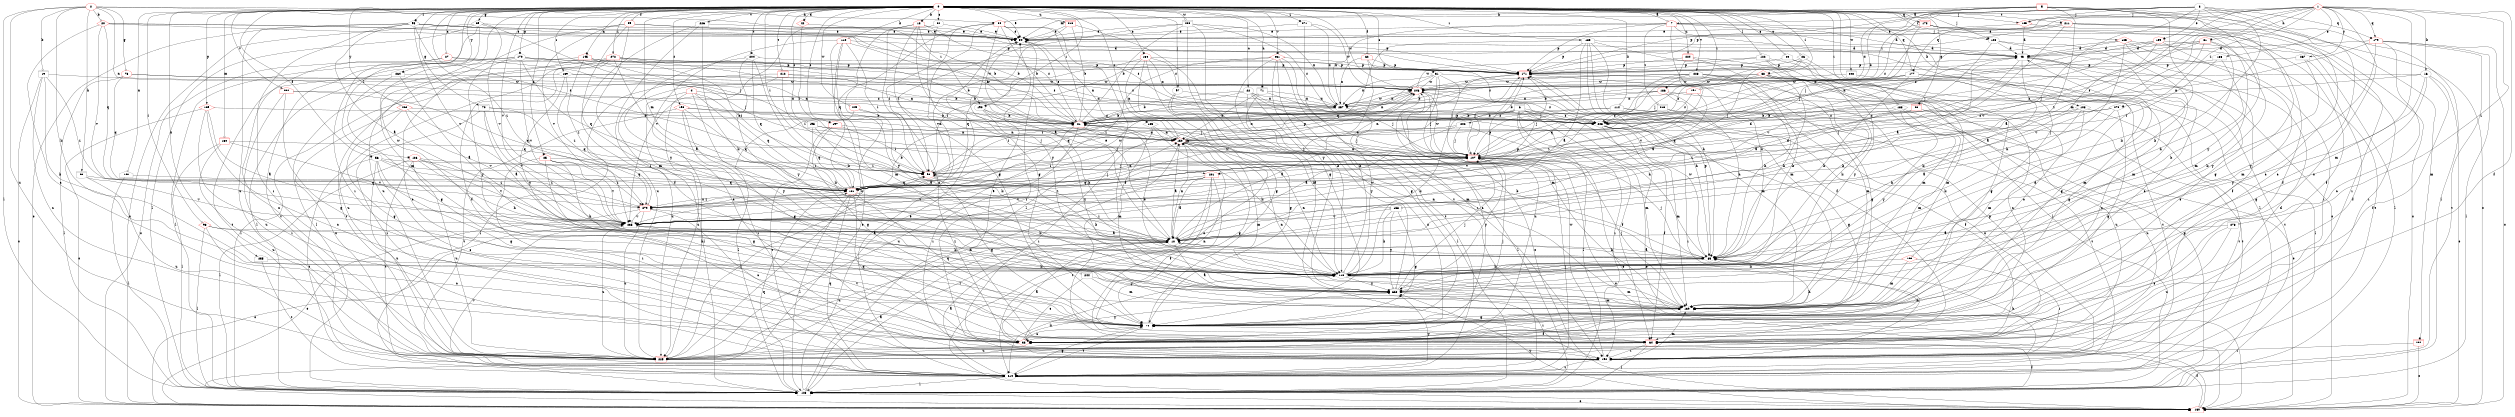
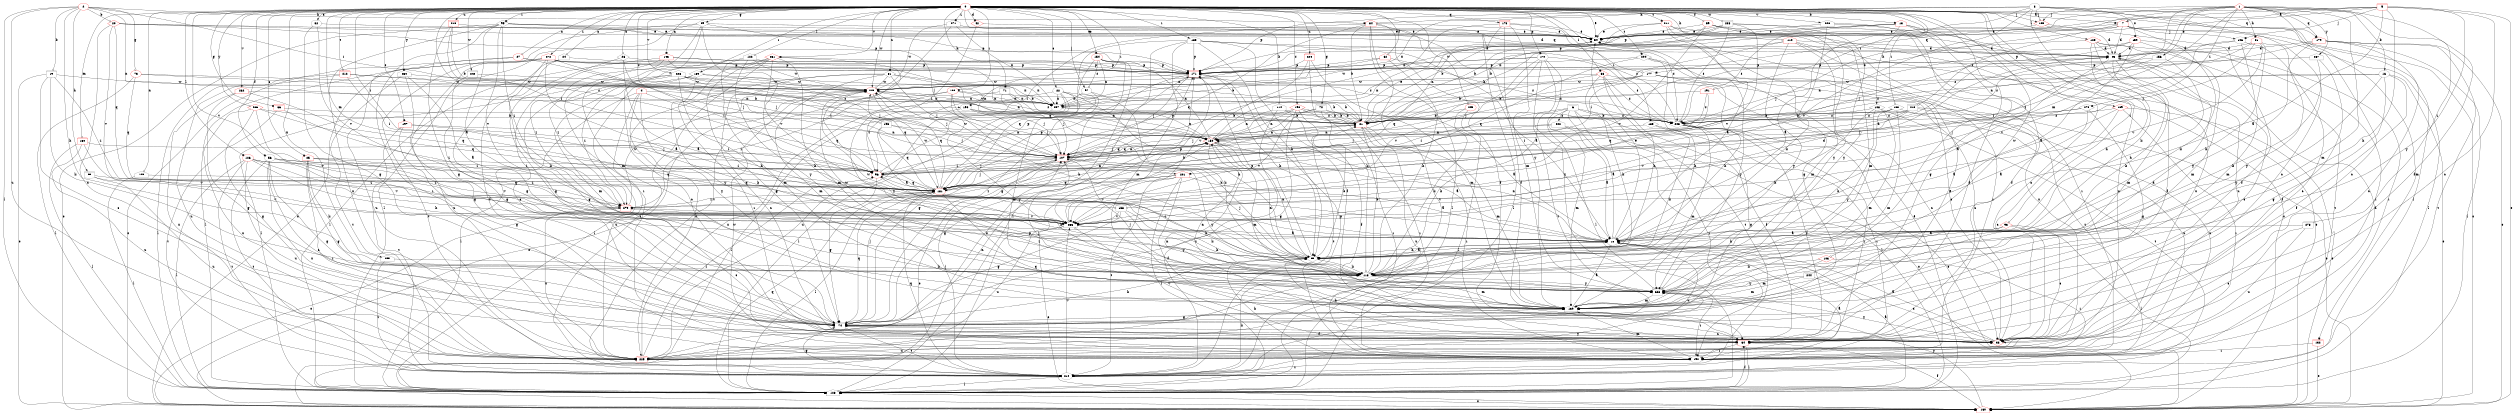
edge "5" -> "54": label "m" -> "e"
edge "213" -> "96": added, label "i"
